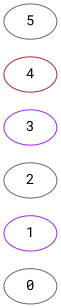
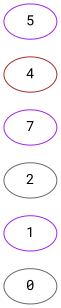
node "5": color gray40 -> purple
node "3": label "3" -> "7"
